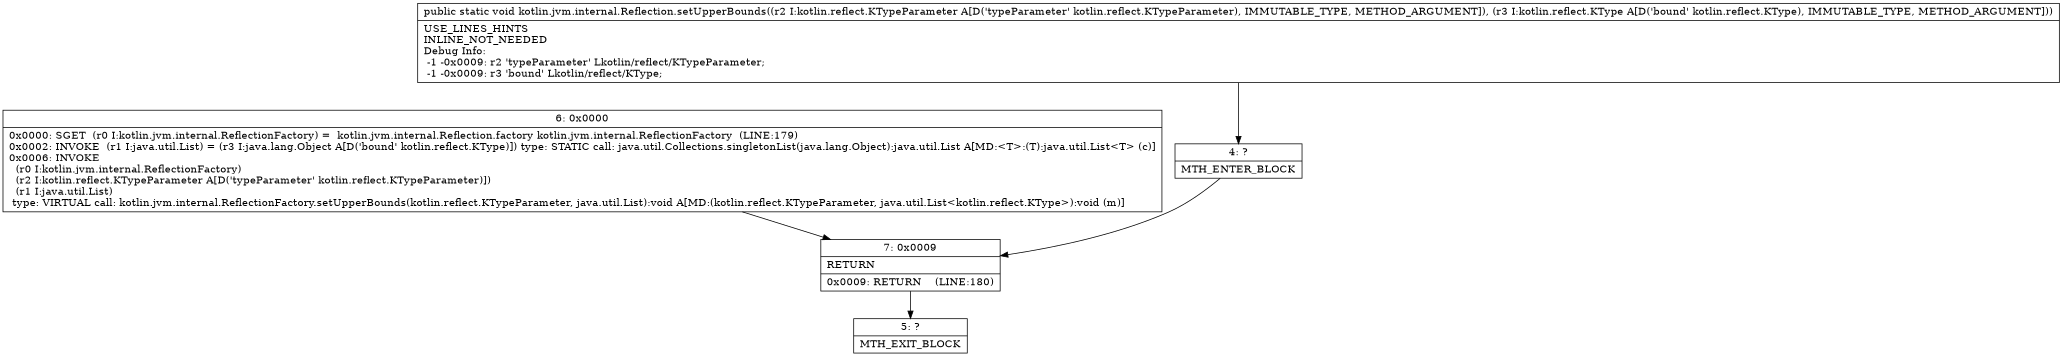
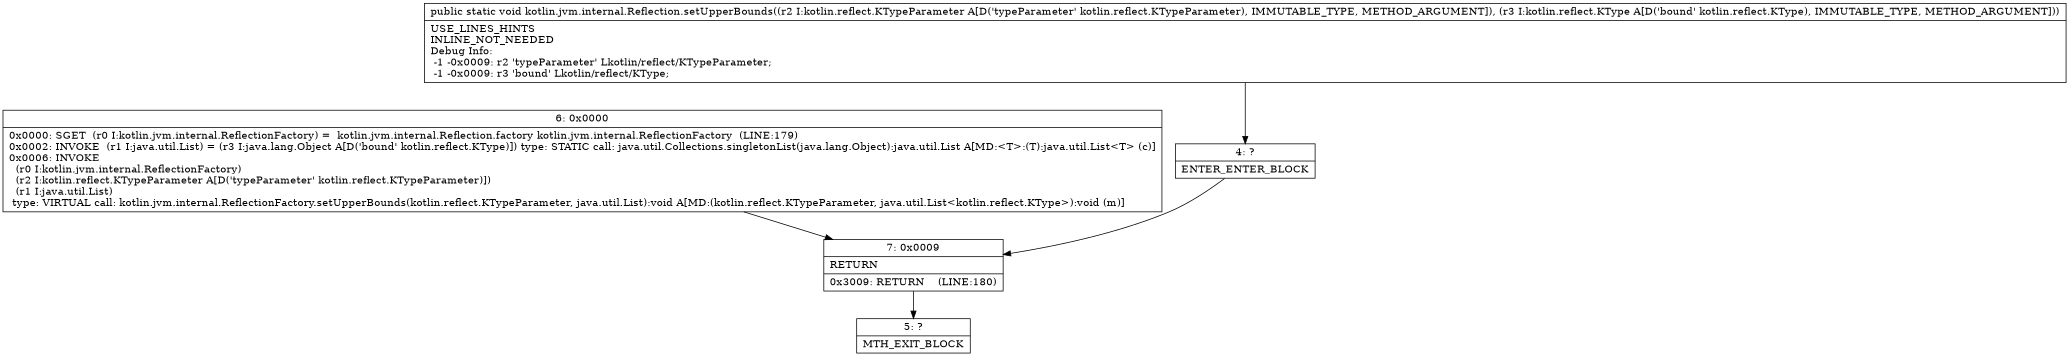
node "4: ?": text "MTH_ENTER_BLOCK" -> "ENTER_ENTER_BLOCK"
node "7: 0x0009": text "0x0009: RETURN    (LINE:180)" -> "0x3009: RETURN    (LINE:180)"
